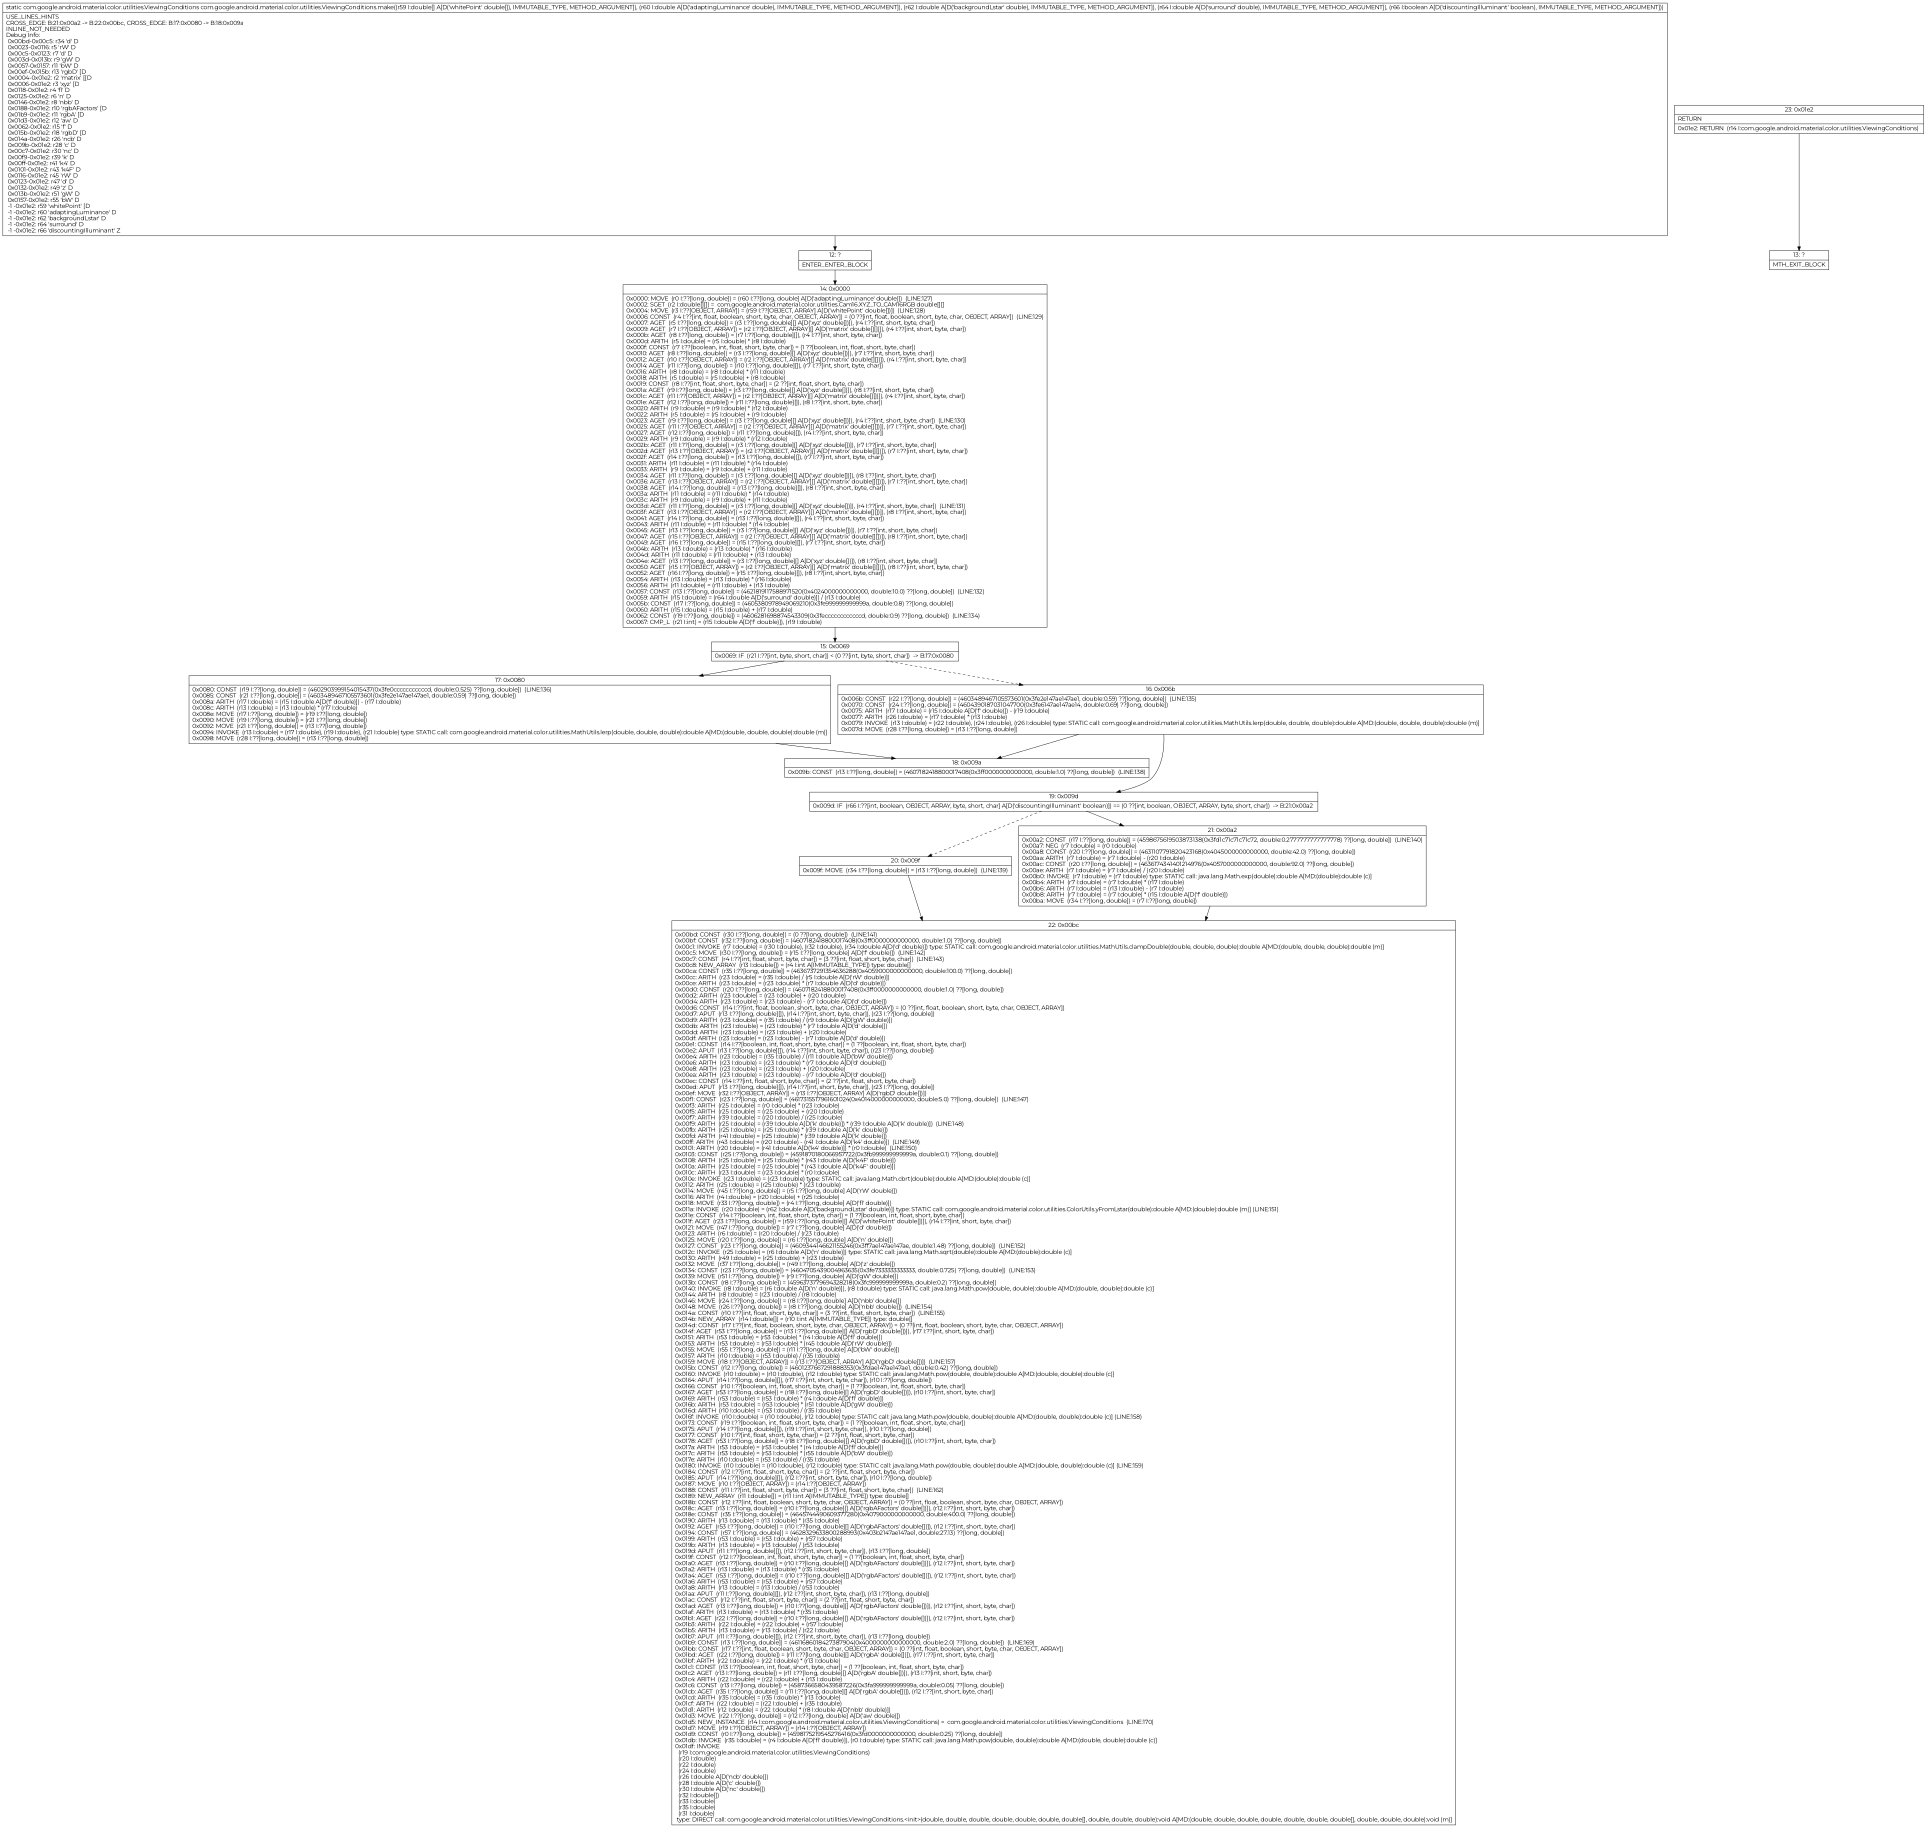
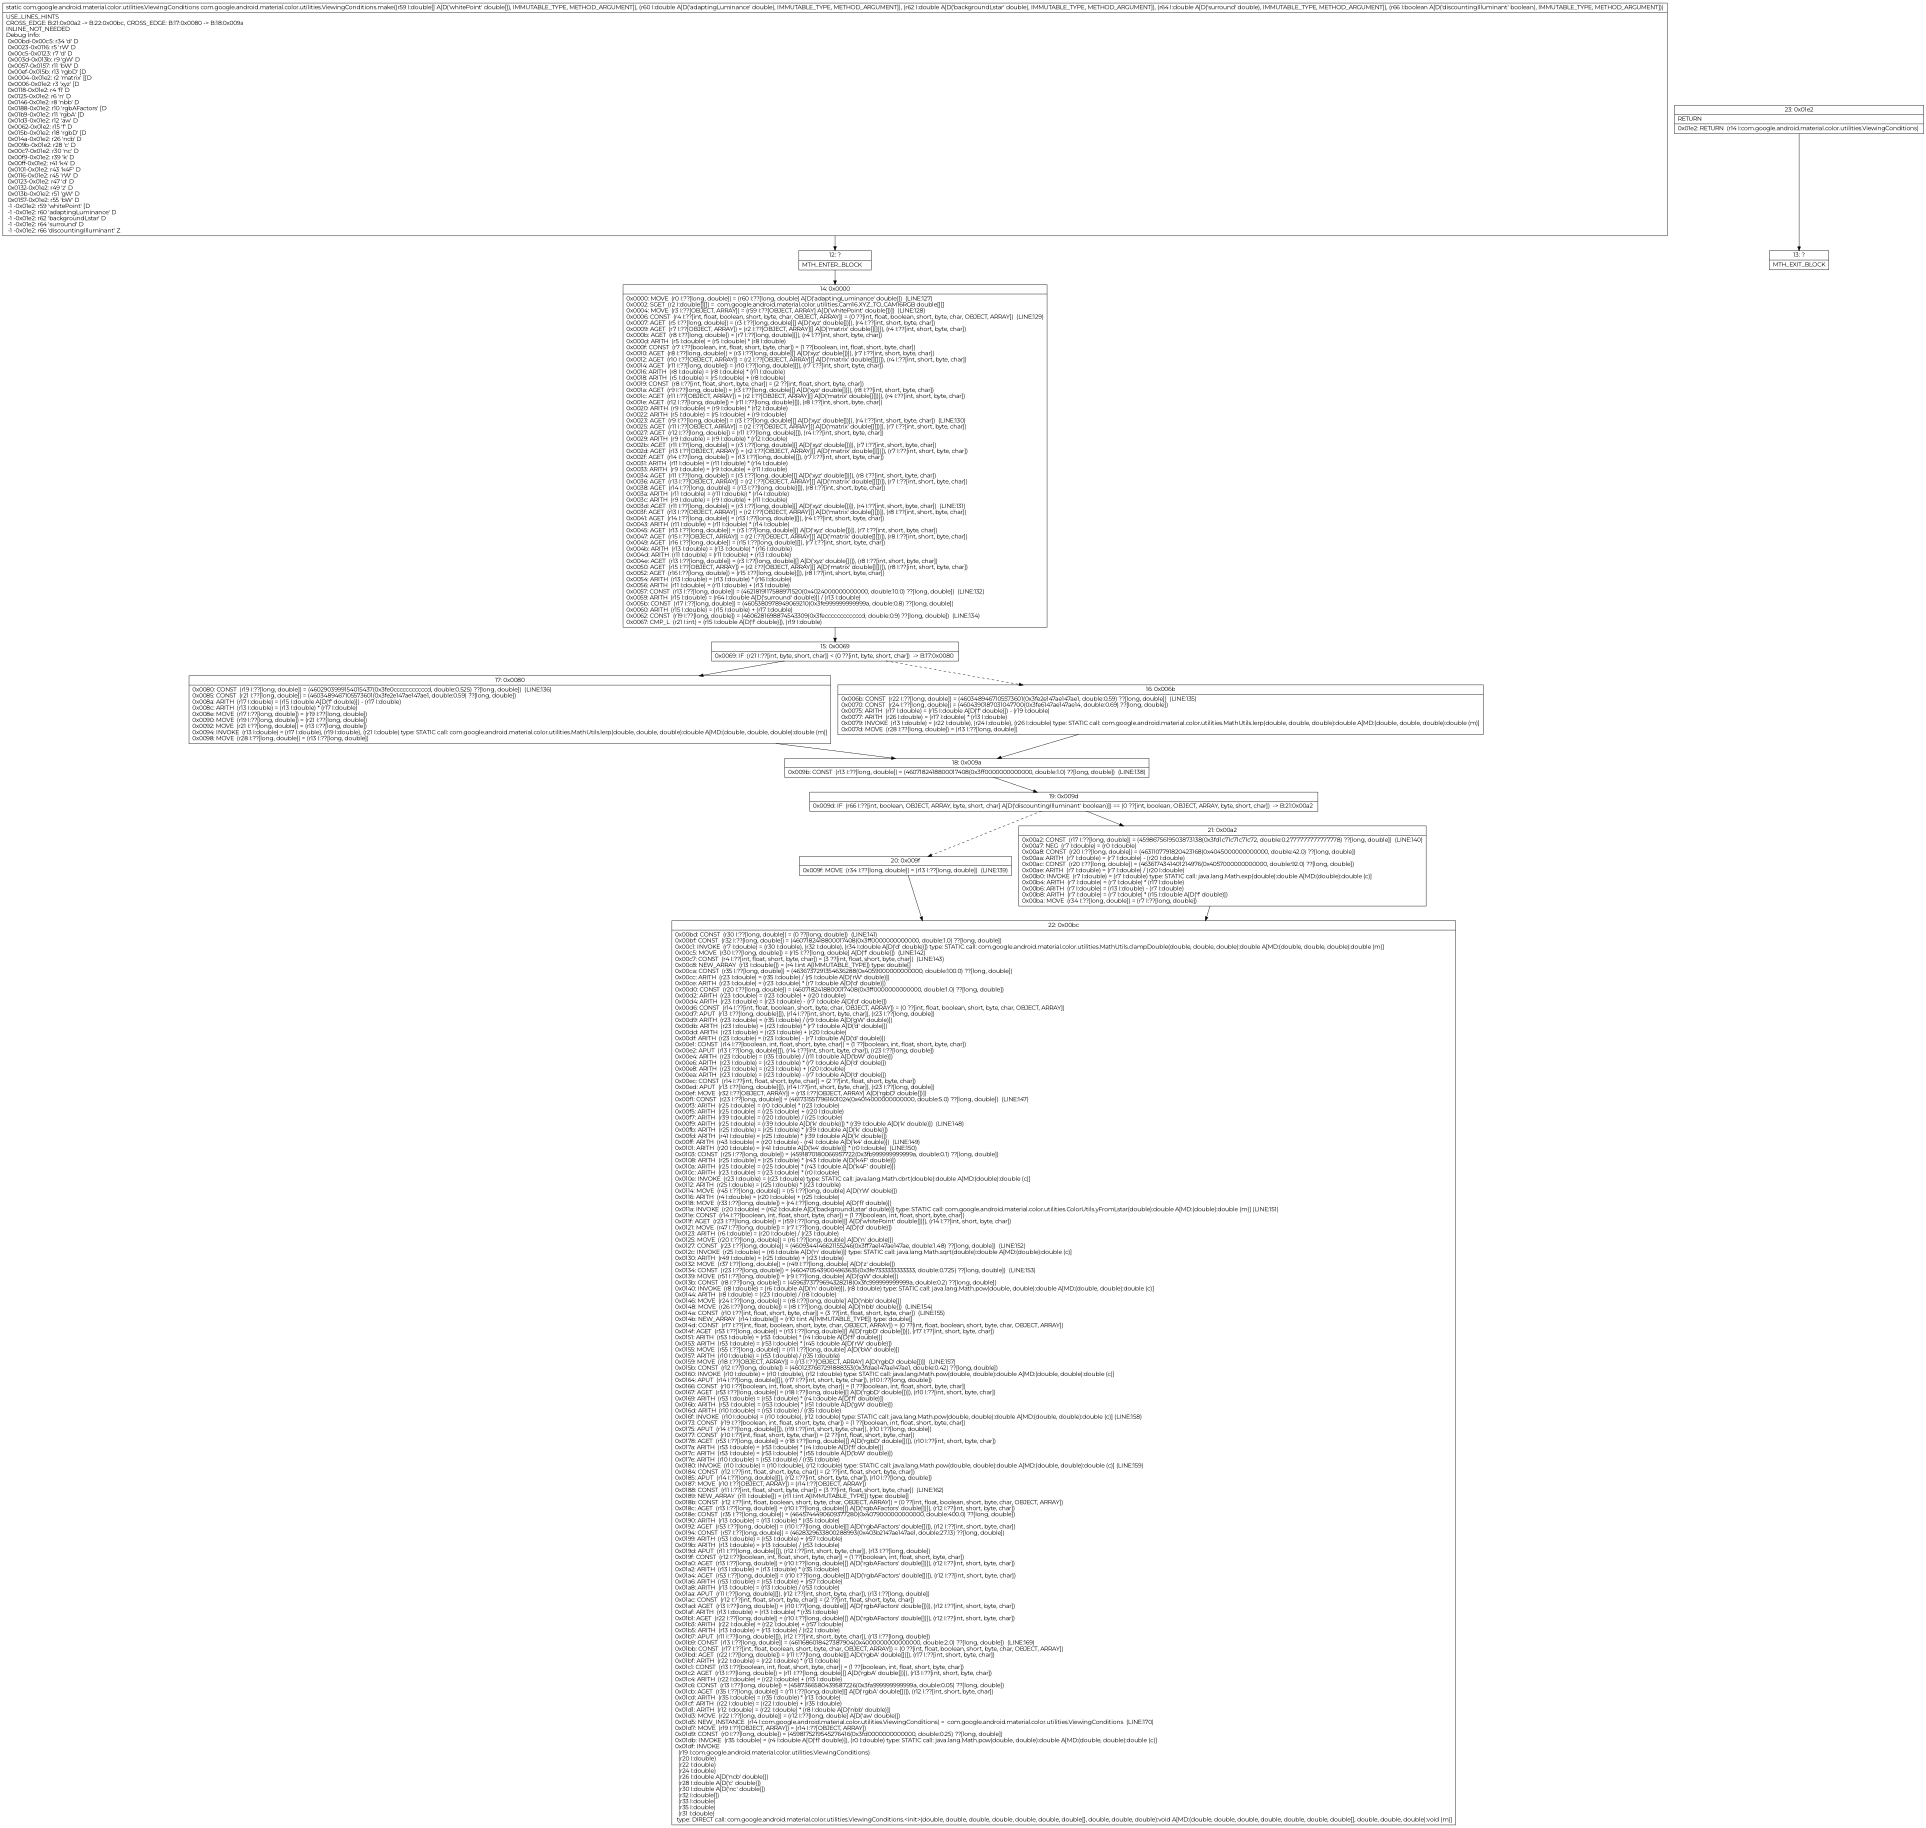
node "12: ?": text "ENTER_ENTER_BLOCK" -> "MTH_ENTER_BLOCK"
edge "16: 0x006b" -> "19: 0x009d": now "18: 0x009a" -> "19: 0x009d"
